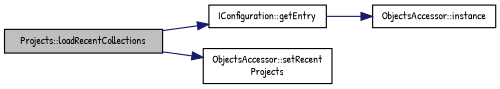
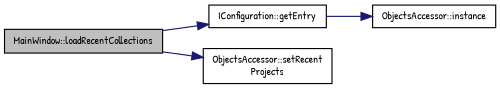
node "Projects::loadRecentCollections": label "Projects::loadRecentCollections" -> "MainWindow::loadRecentCollections"
